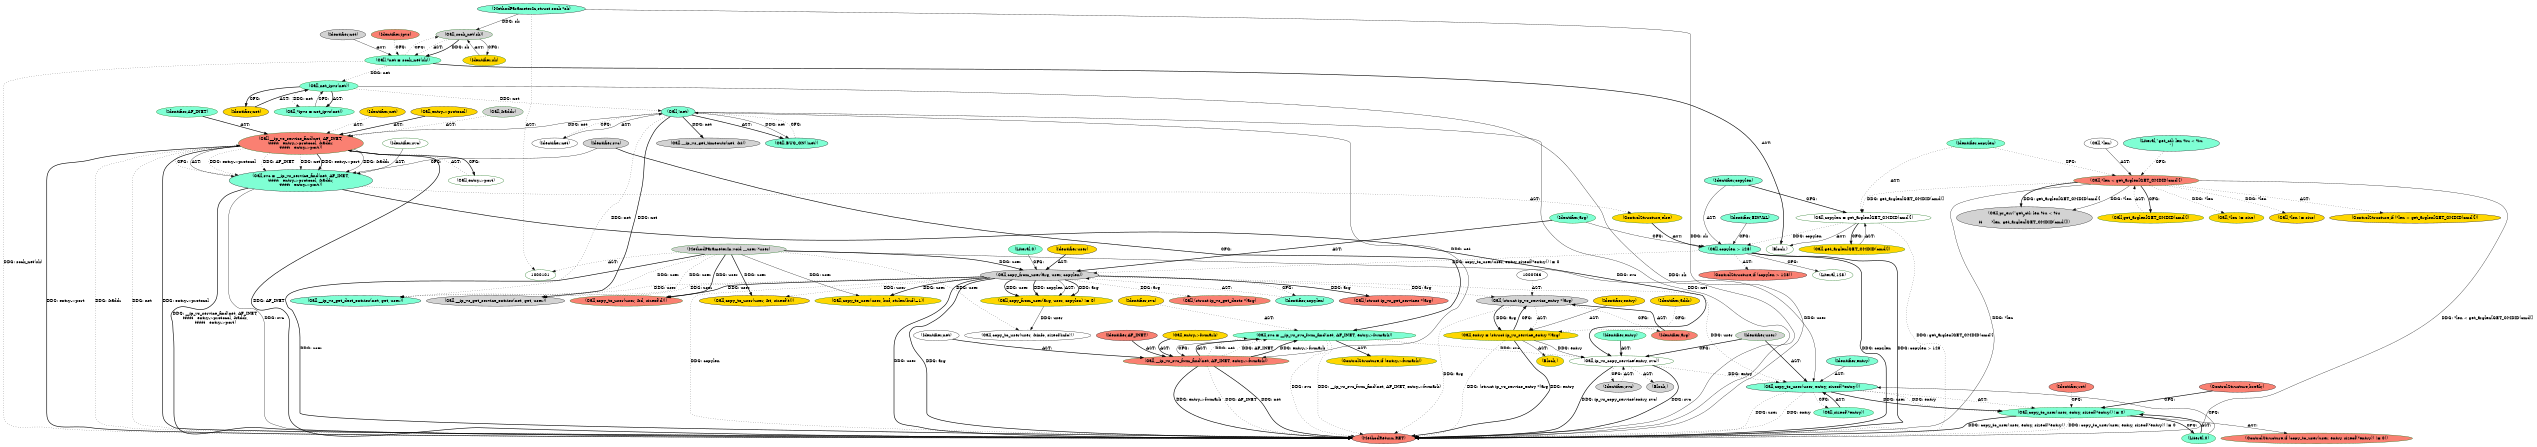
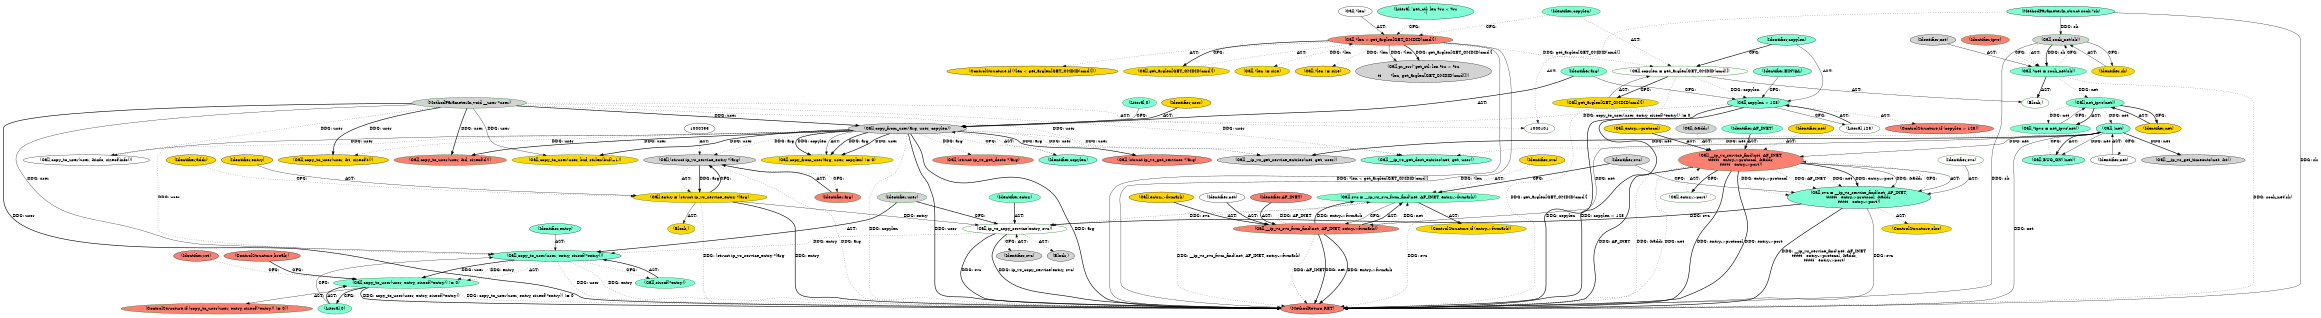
edge "(Call,net_ipvs(net))" -> "(MethodReturn,RET)": now "(Call,sock_net(sk))" -> "(MethodReturn,RET)"
edge "(ControlStructure,else)" -> "(Call,copylen > 128)": now "(Literal,128)" -> "(Call,copylen > 128)"
edge "(Call,copy_from_user(arg, user, copylen) != 0)" -> "(Call,copy_to_user(user, &info, sizeof(info)))": now "(Call,copy_from_user(arg, user, copylen))" -> "(Call,copy_to_user(user, &info, sizeof(info)))"
